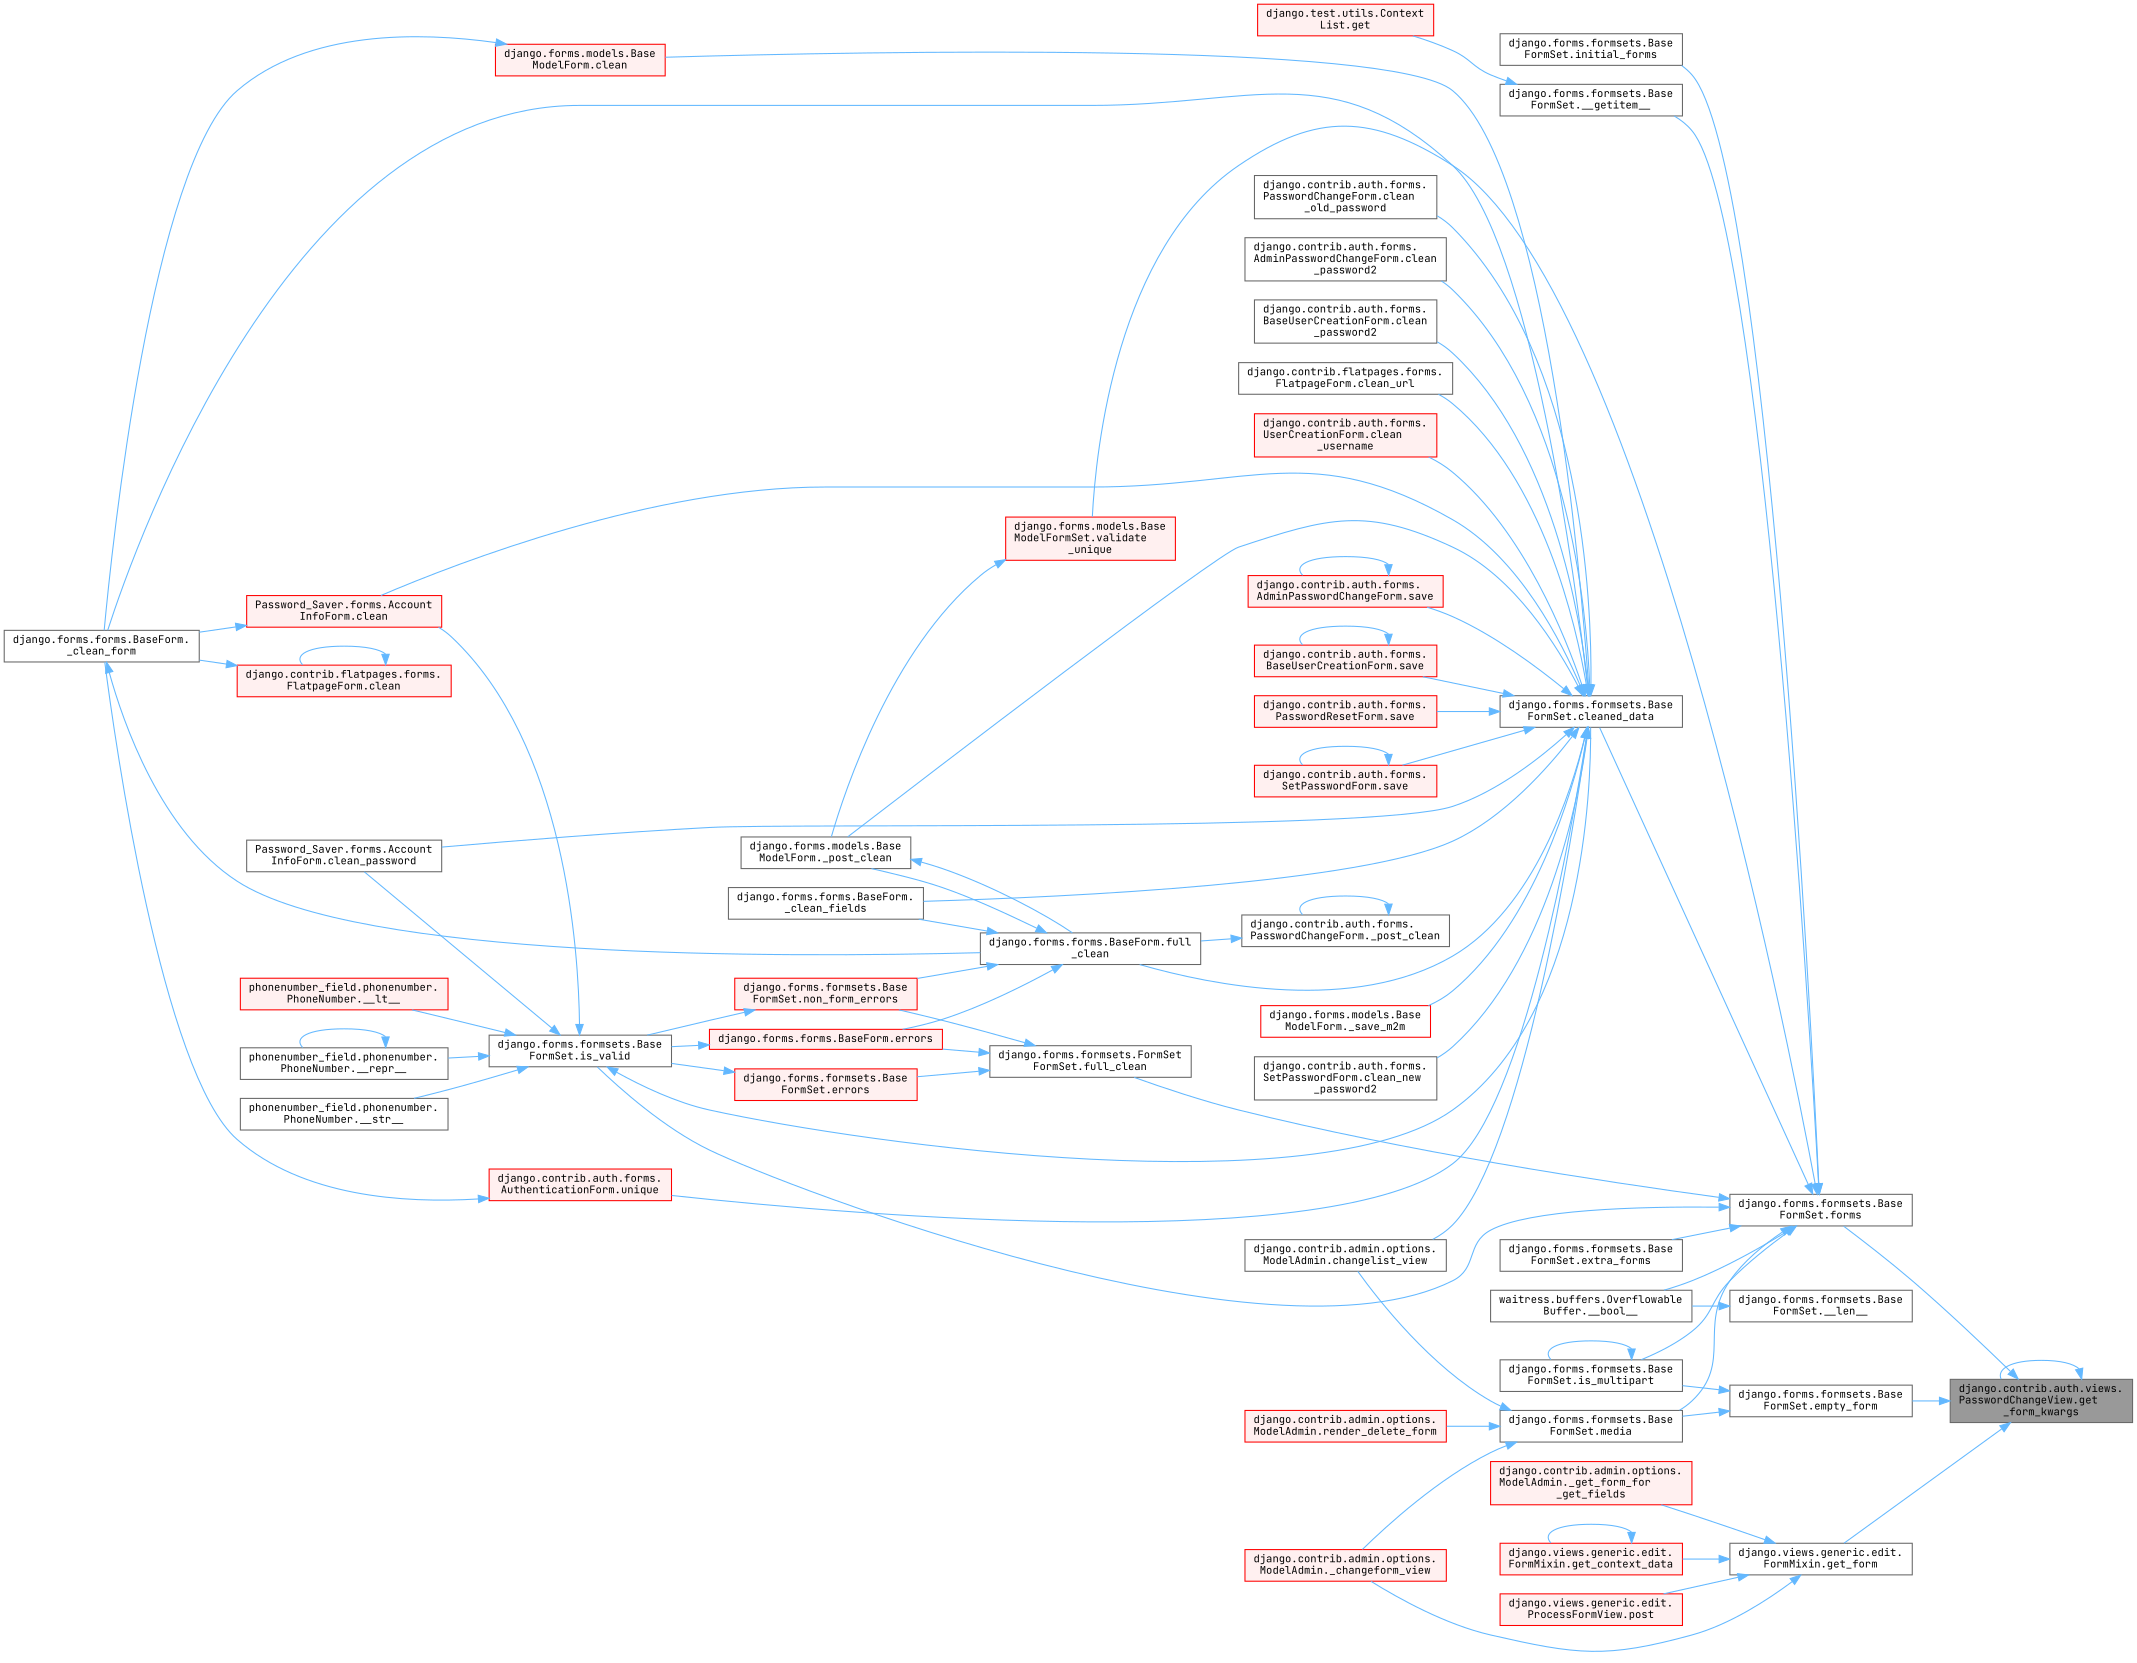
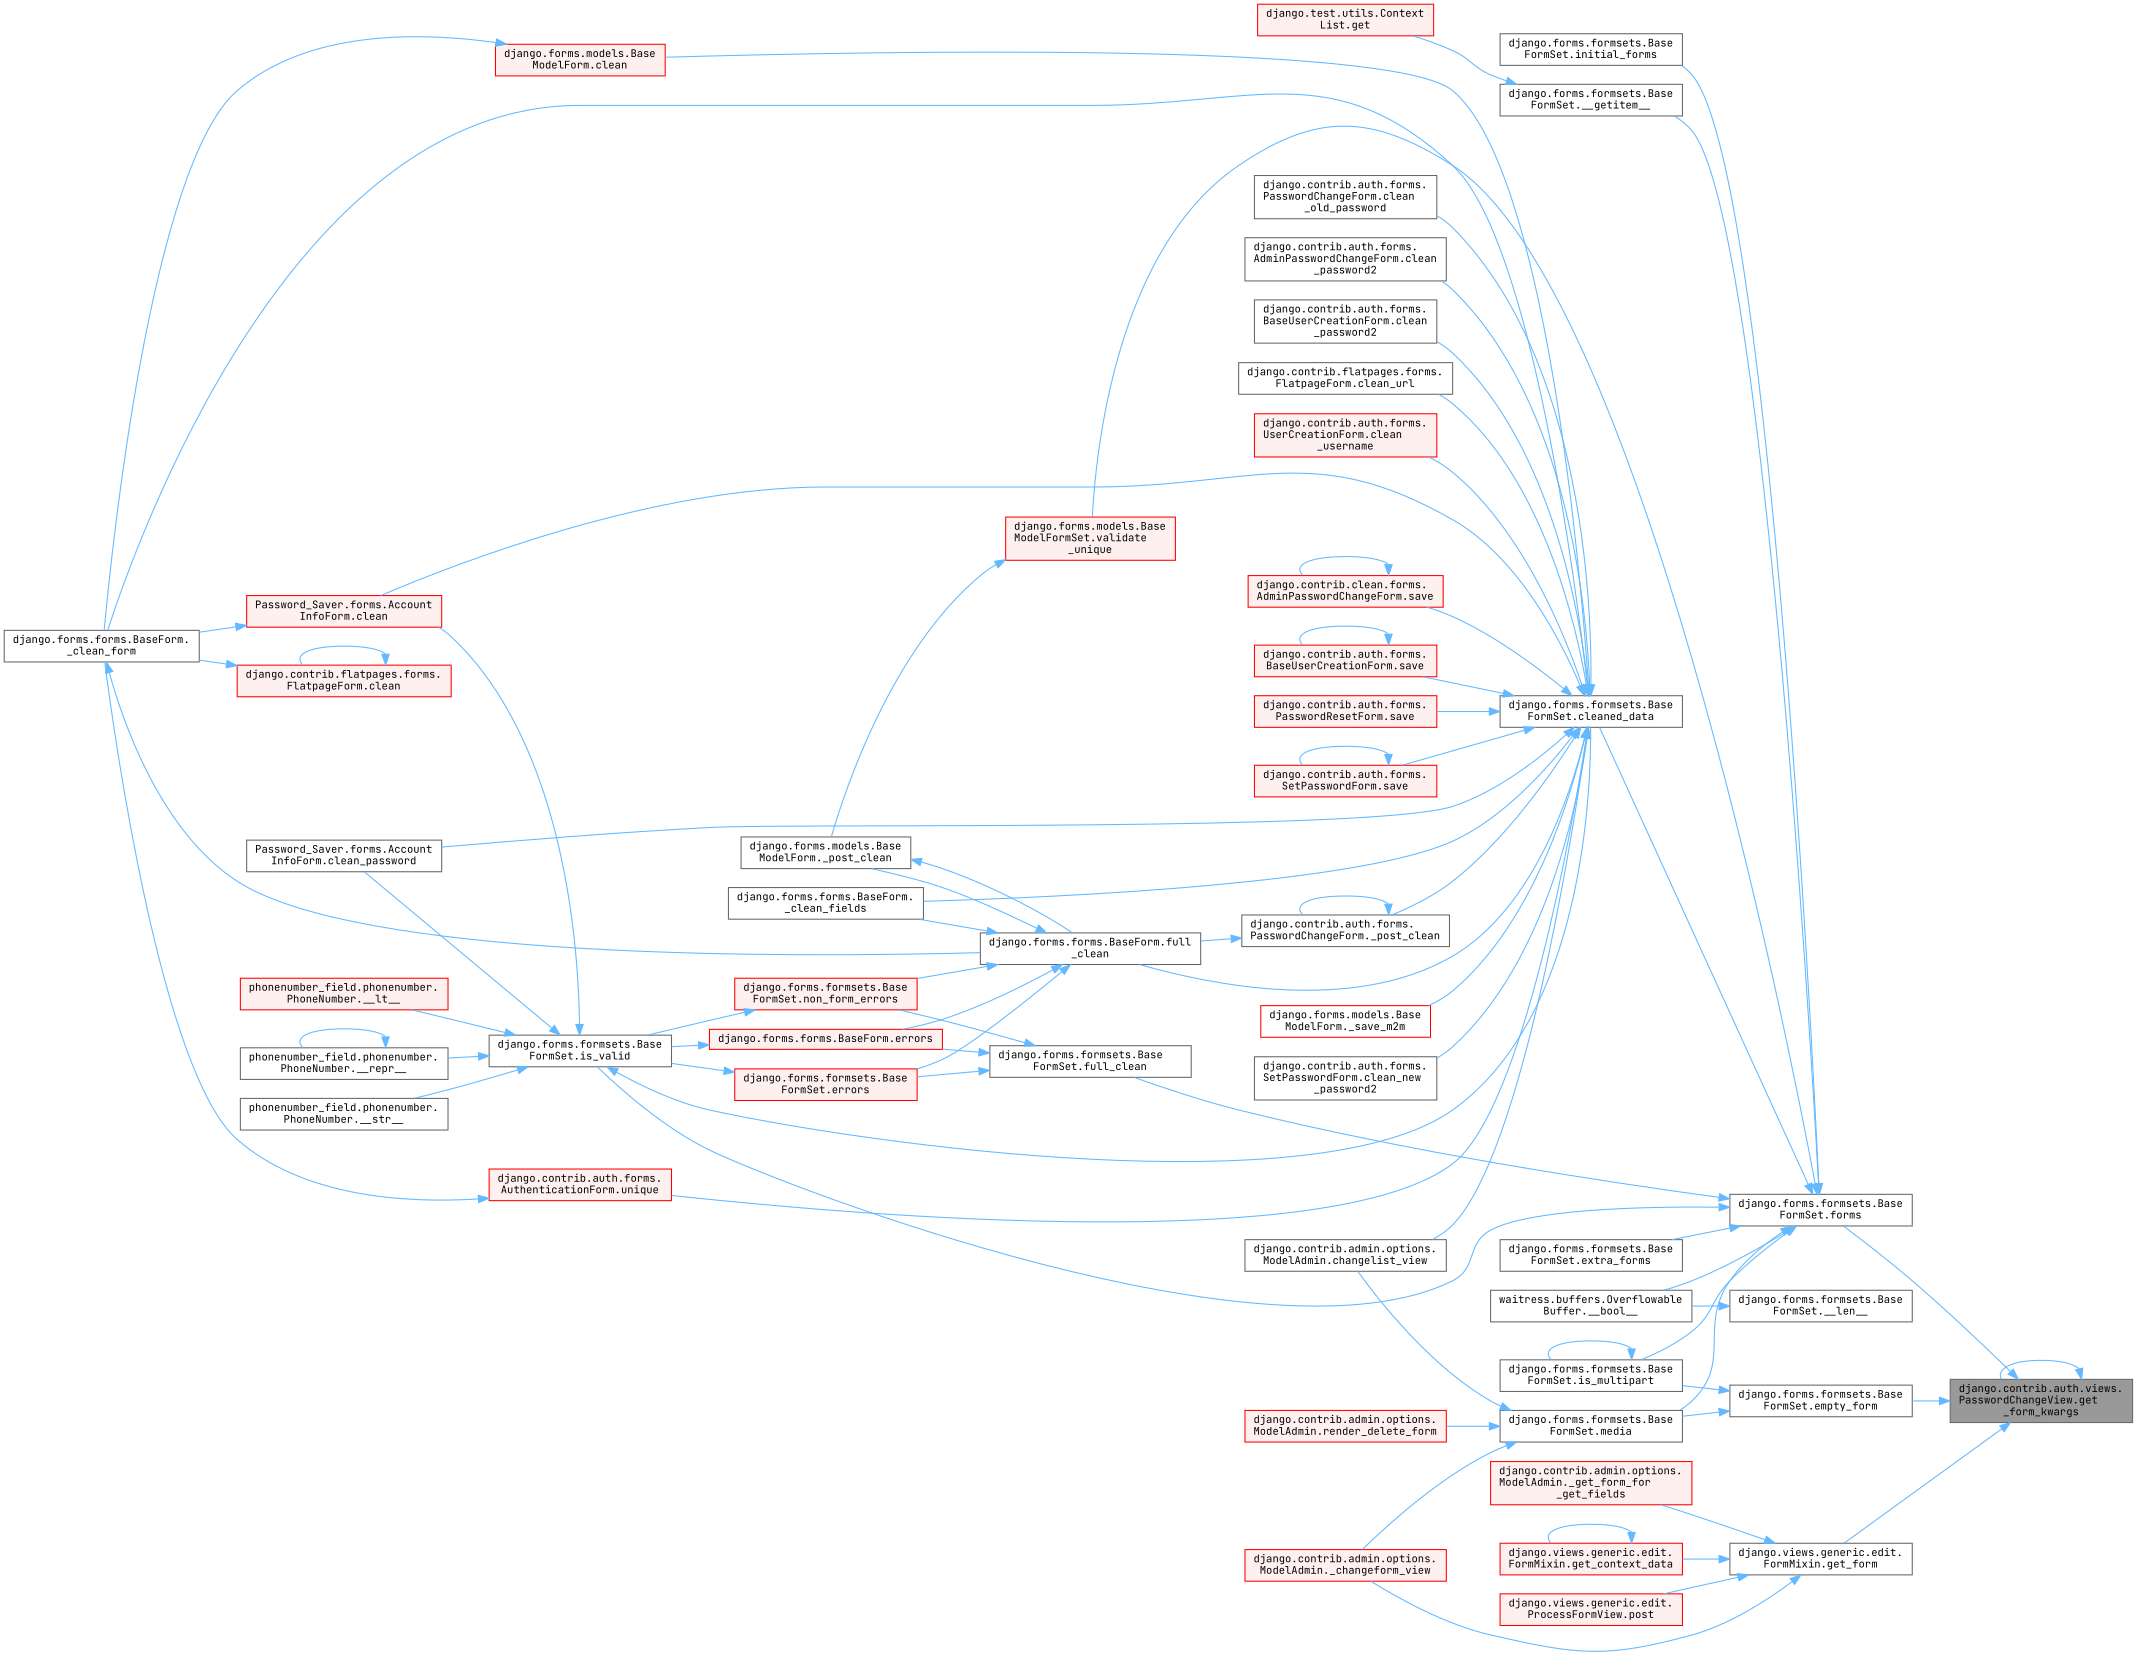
edge "django.forms.models.Base ModelForm._post_clean" -> "django.forms.formsets.Base FormSet.cleaned_data": now "django.contrib.auth.forms. PasswordChangeForm._post_clean" -> "django.forms.formsets.Base FormSet.cleaned_data"
node "django.contrib.auth.forms. AdminPasswordChangeForm.save": label "django.contrib.auth.forms. AdminPasswordChangeForm.save" -> "django.contrib.clean.forms. AdminPasswordChangeForm.save"
edge "django.forms.formsets.Base FormSet.errors" -> "django.forms.forms.BaseForm.full _clean": added
node "django.forms.formsets.FormSet FormSet.full_clean": label "django.forms.formsets.FormSet FormSet.full_clean" -> "django.forms.formsets.Base FormSet.full_clean"
